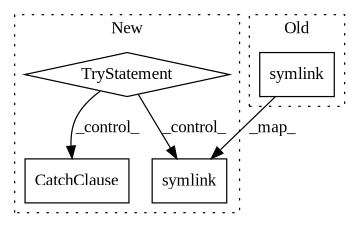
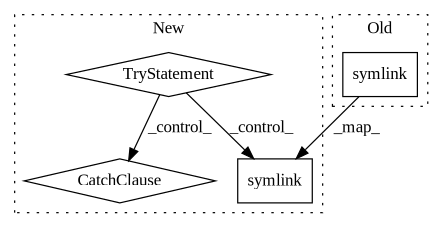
node "CatchClause": shape box -> diamond
